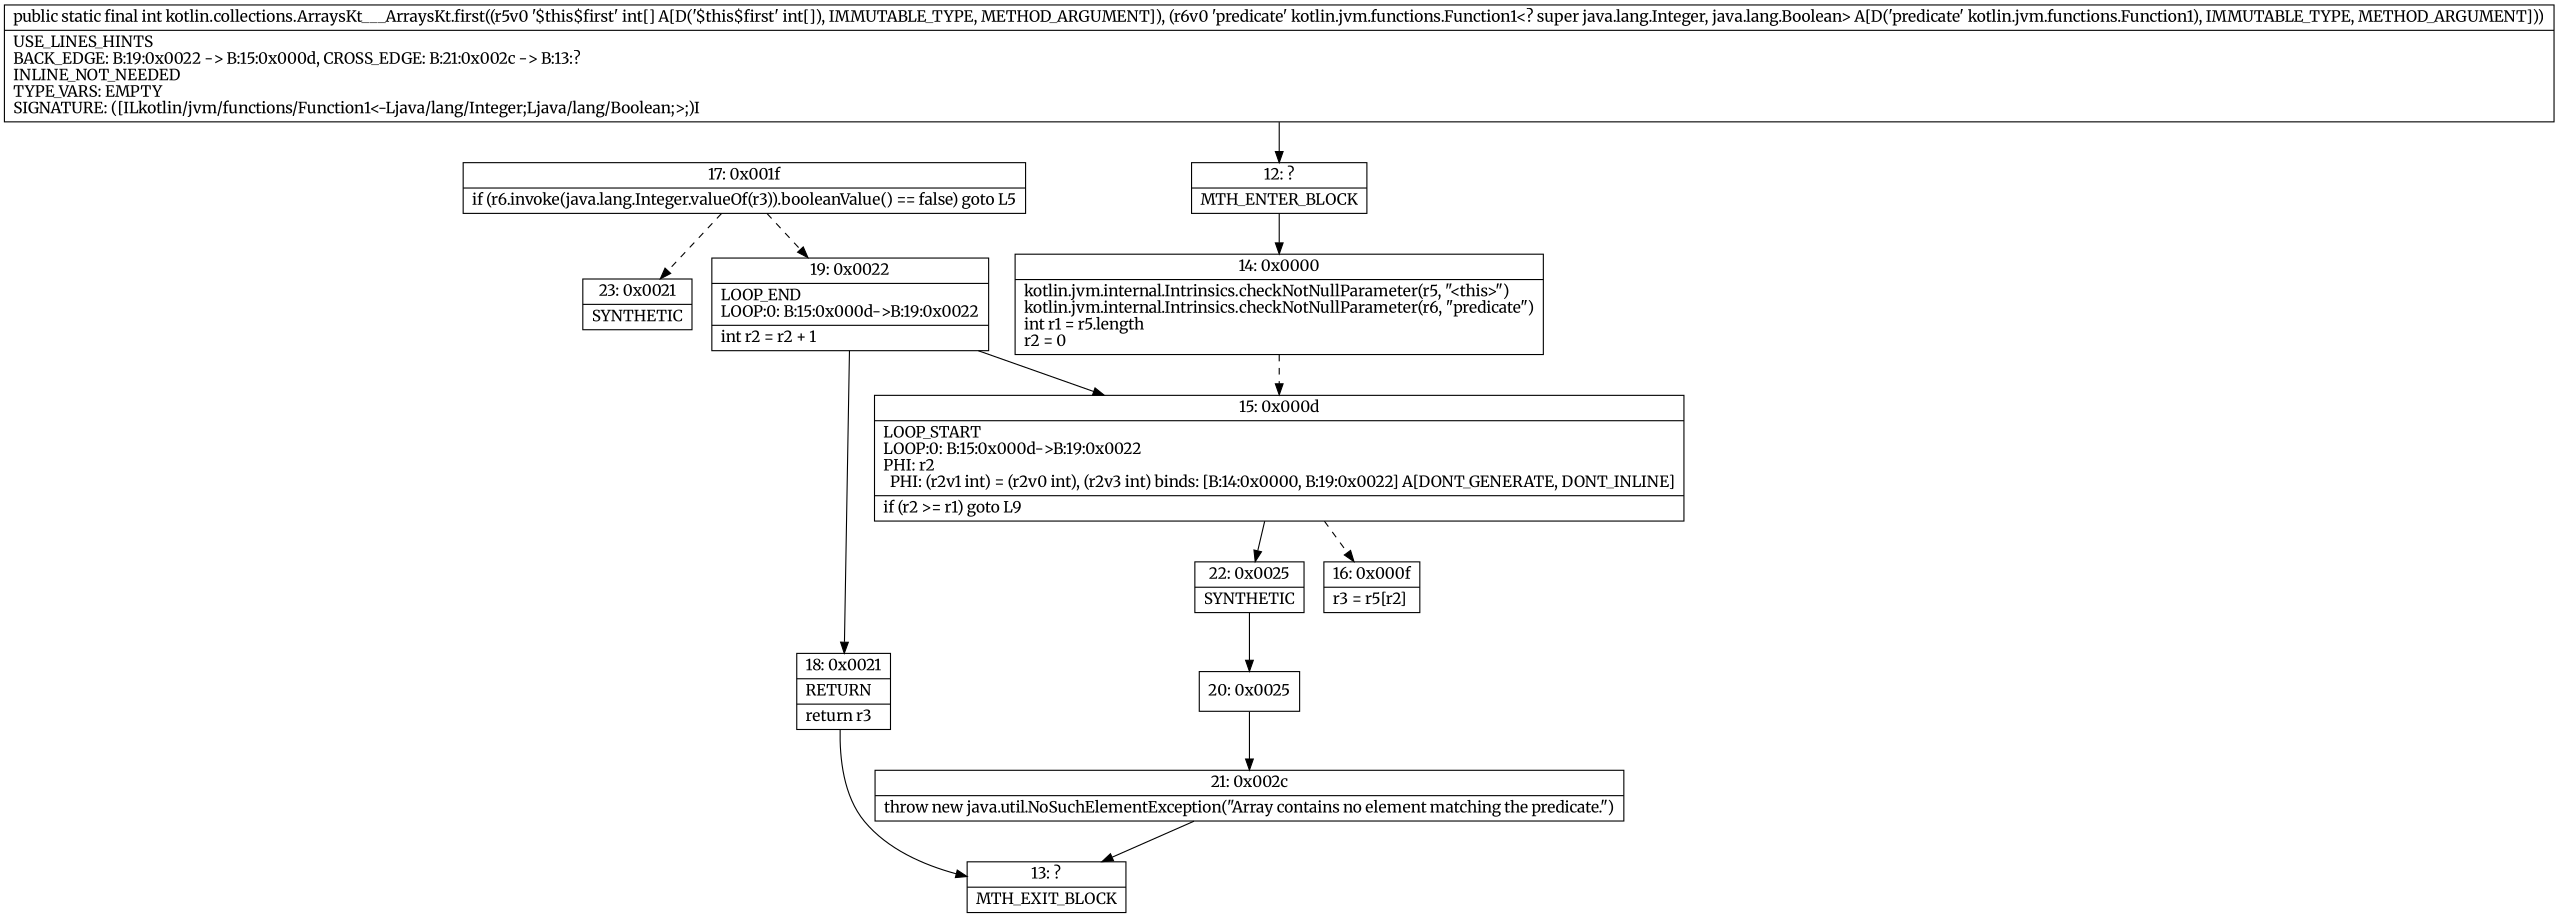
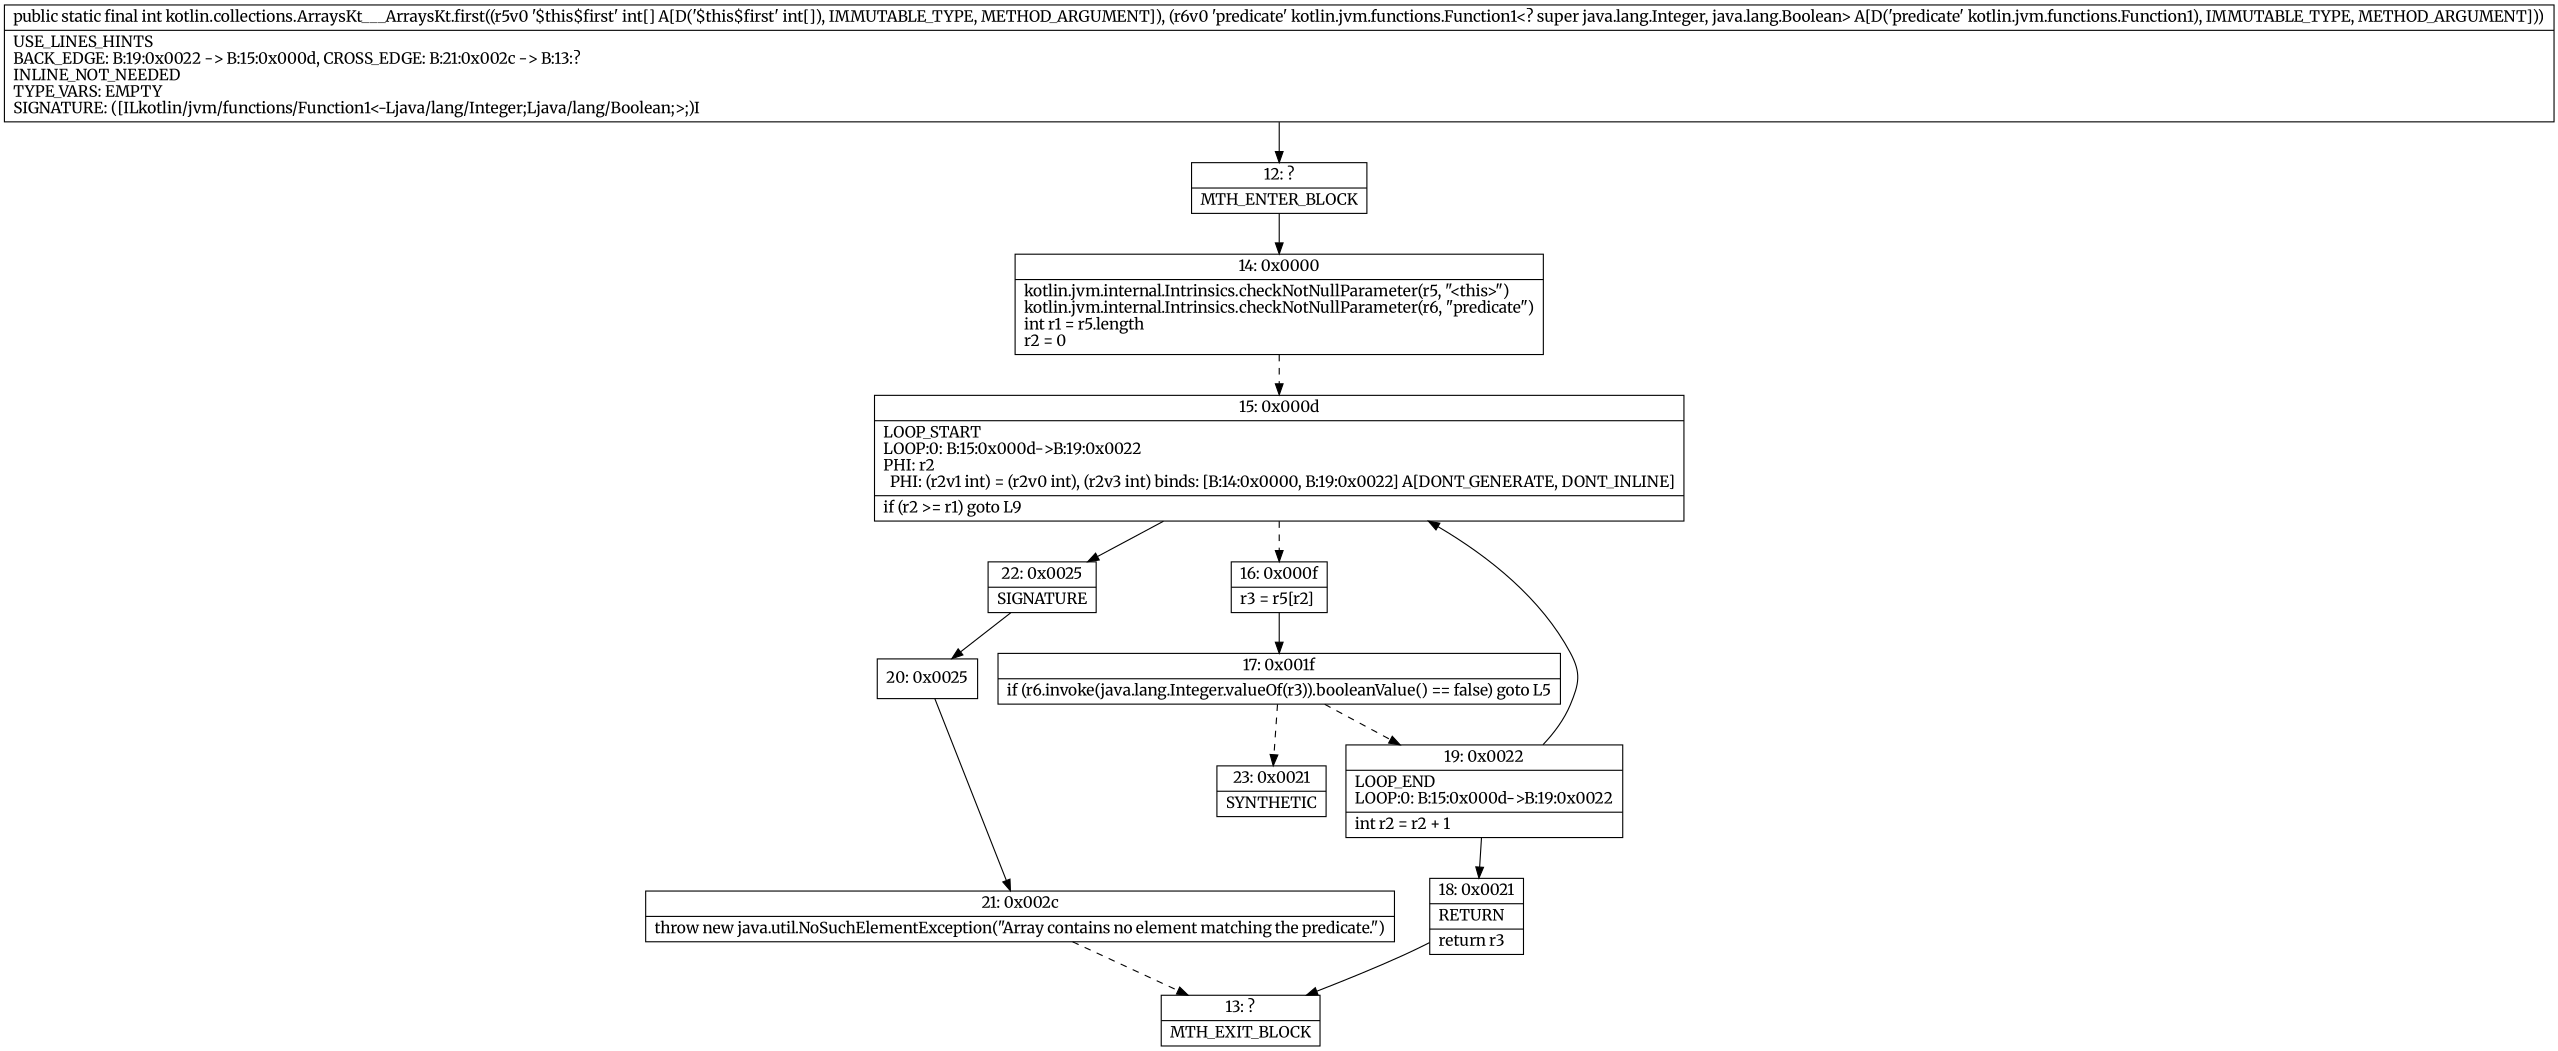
node "22: 0x0025": text "SYNTHETIC" -> "SIGNATURE"
edge "16: 0x000f" -> "17: 0x001f": added
edge "21: 0x002c" -> "13: ?": style solid -> dashed
